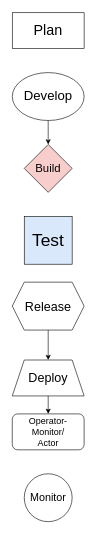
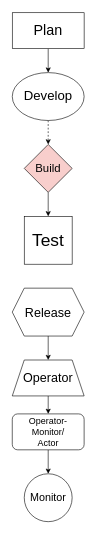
edge "Plan" -> "Develop": added
edge "Develop" -> "Build": style solid -> dashed
edge "Build" -> "Test": added
node "Test": fillcolor #dae8fc -> #ffffff
node "Release": moved (48, 306) -> (48, 312)
node "Deploy": label "Deploy" -> "Operator"
edge "Operator-Monitor/ Actor" -> "Monitor": added
